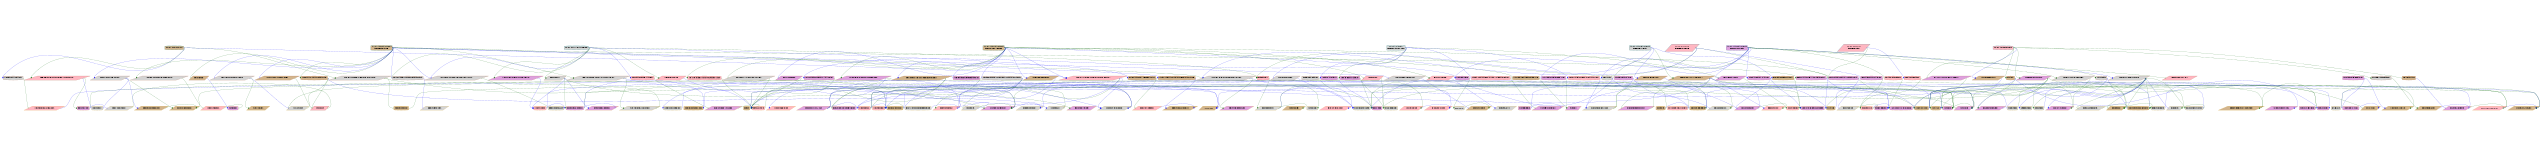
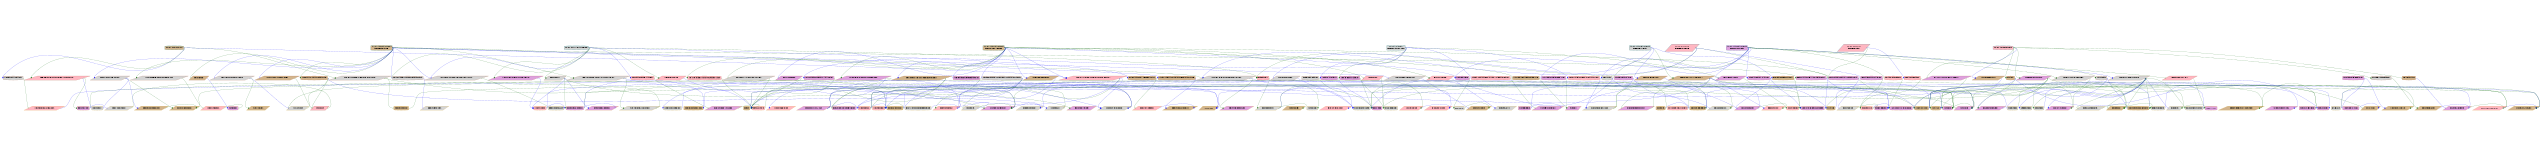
node "Make the explicit citation for projects explicit.": label "Make the explicit citation for projects explicit." -> "Make the preferred citation for projects explicit."
node "Models vs. Views": added
